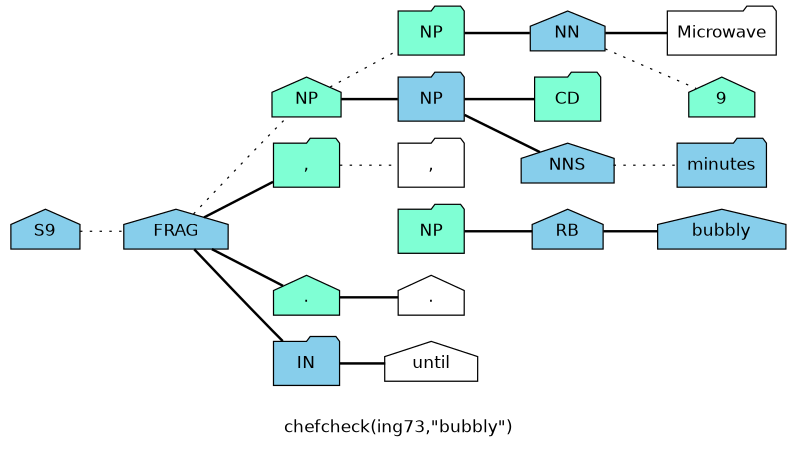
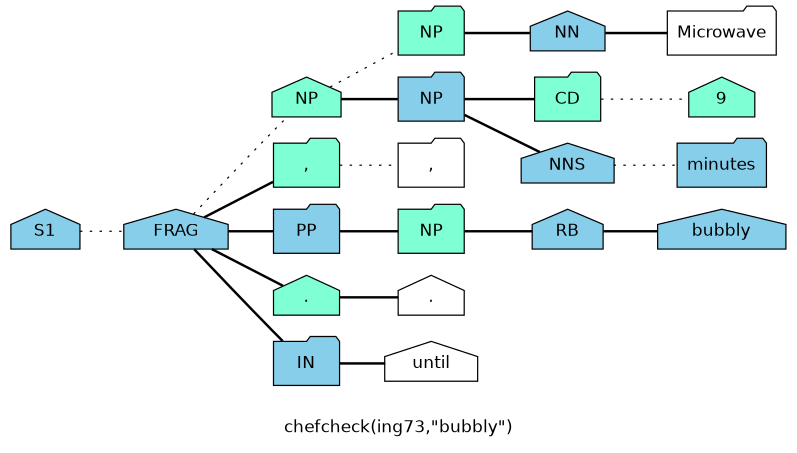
edge "NN" -- "9": now "CD" -- "9"
node "S9": label "S9" -> "S1"
node "PP": added
